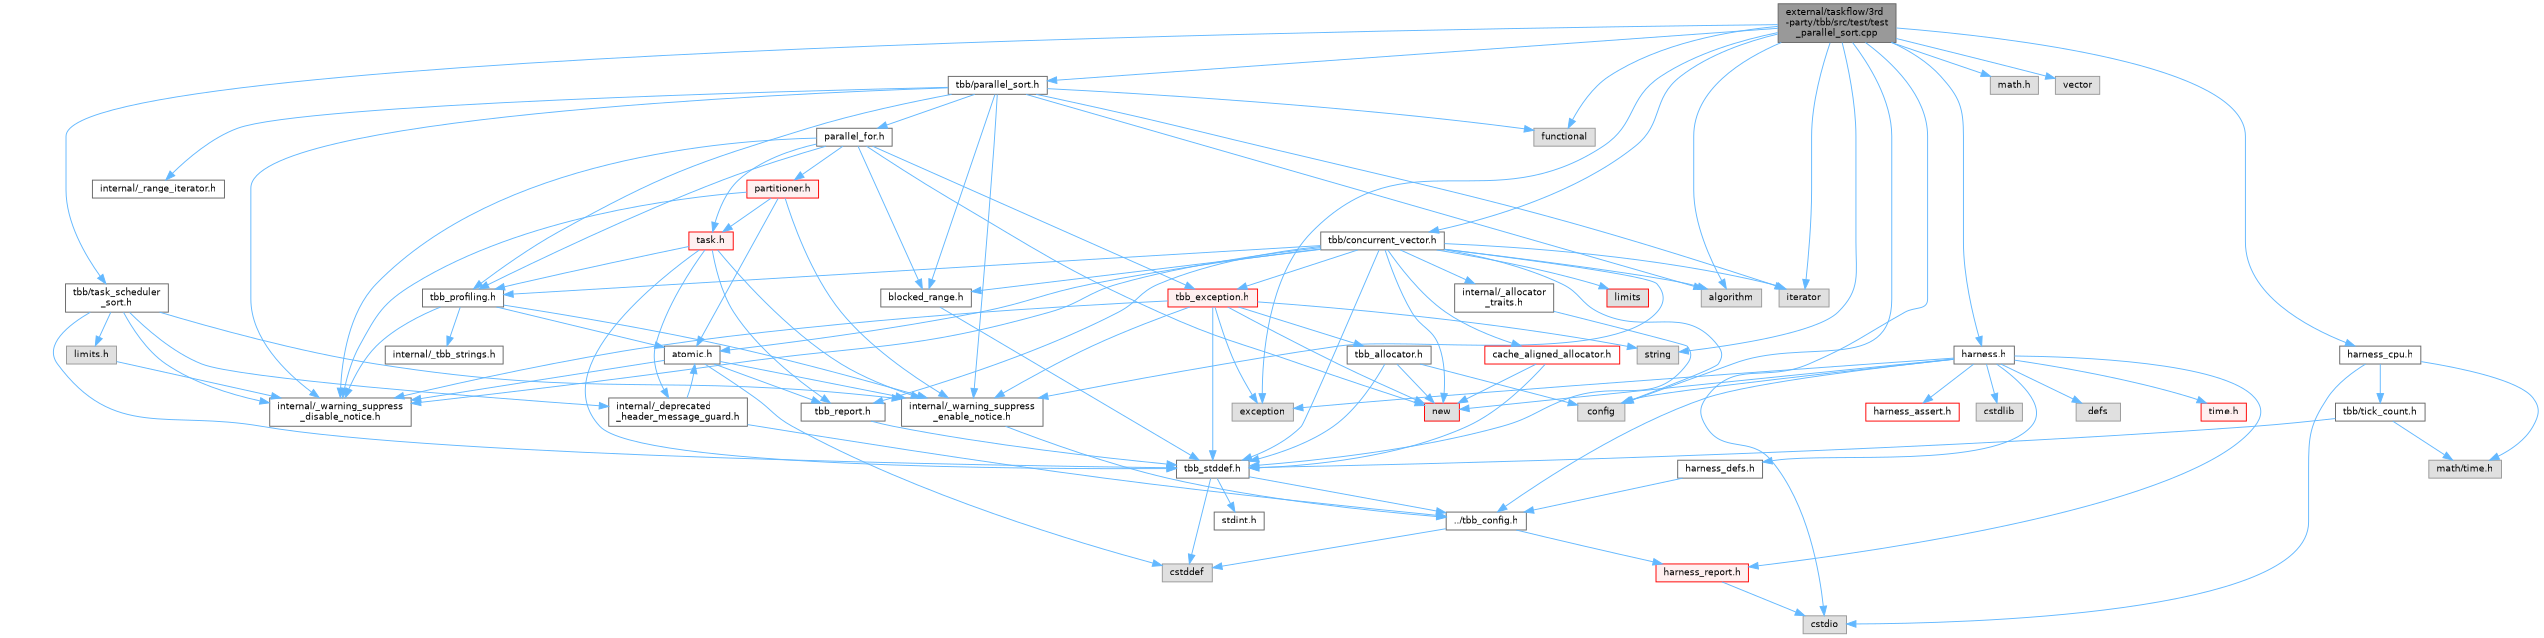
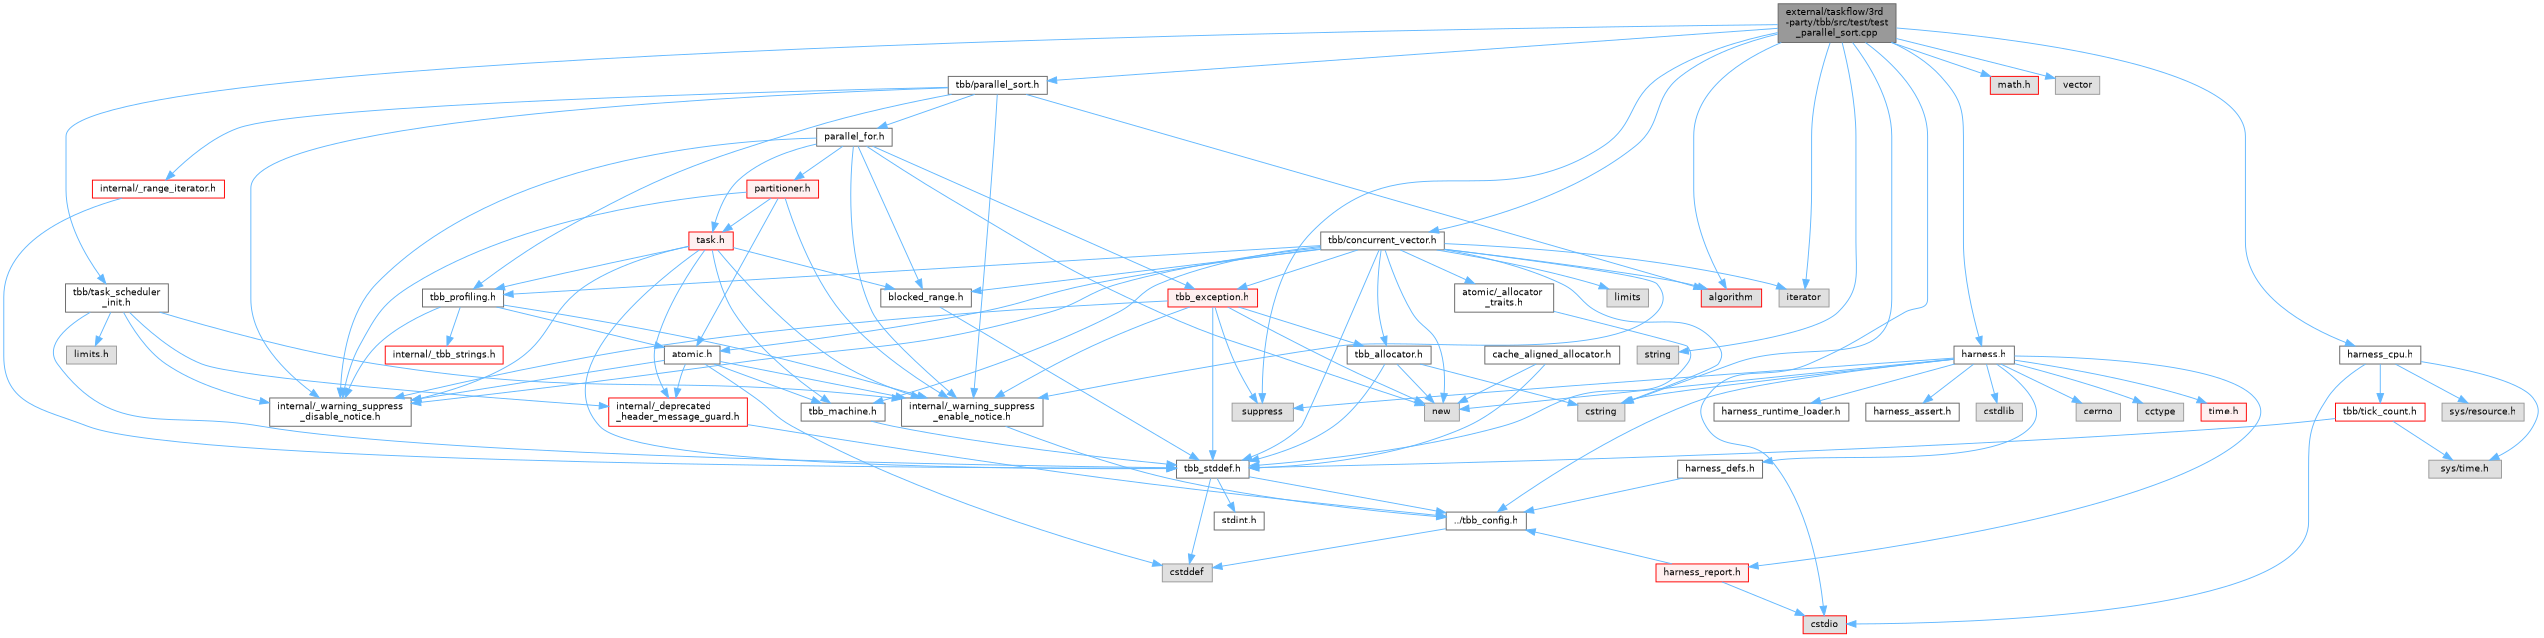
node "math.h": color grey60 -> red
node "functional": removed
edge "tbb/parallel_sort.h" -> "iterator": removed
edge "tbb/parallel_sort.h" -> "blocked_range.h": now "task.h" -> "blocked_range.h"
node "internal/_range_iterator.h": color grey40 -> red
edge "parallel_for.h" -> "tbb_profiling.h": now "parallel_for.h" -> "internal/_warning_suppress _enable_notice.h"
node "tbb/task_scheduler _sort.h": label "tbb/task_scheduler _sort.h" -> "tbb/task_scheduler _init.h"
node "internal/_allocator _traits.h": label "internal/_allocator _traits.h" -> "atomic/_allocator _traits.h"
node "limits": color red -> grey60
node "algorithm": color grey60 -> red
edge "tbb/concurrent_vector.h" -> "cache_aligned_allocator.h": now "tbb/concurrent_vector.h" -> "tbb_allocator.h"
edge "tbb_exception.h" -> "string": removed
node "internal/_tbb_strings.h": color grey40 -> red
node "cache_aligned_allocator.h": color red -> grey40
edge "limits.h" -> "internal/_warning_suppress _disable_notice.h": now "task.h" -> "internal/_warning_suppress _disable_notice.h"
edge "internal/_deprecated _header_message_guard.h" -> "atomic.h": reversed
node "internal/_deprecated _header_message_guard.h": color grey40 -> red
node "tbb_report.h": label "tbb_report.h" -> "tbb_machine.h"
node "exception": label "exception" -> "suppress"
node "new": color red -> grey60
node "config": label "config" -> "cstring"
node "harness_runtime_loader.h": added
node "harness_assert.h": color red -> grey40
node "defs": label "defs" -> "cerrno"
node "cctype": added
node "tbb/tick_count.h": color grey40 -> red
node "sys/resource.h": added
edge "internal/_range_iterator.h" -> "tbb_stddef.h": added
node "math/time.h": label "math/time.h" -> "sys/time.h"
edge "../tbb_config.h" -> "harness_report.h": reversed
node "cstdio": color grey60 -> red
